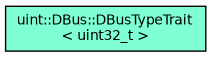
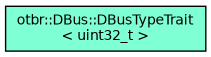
node "uint::DBus::DBusTypeTrait < uint32_t >": label "uint::DBus::DBusTypeTrait < uint32_t >" -> "otbr::DBus::DBusTypeTrait < uint32_t >"
